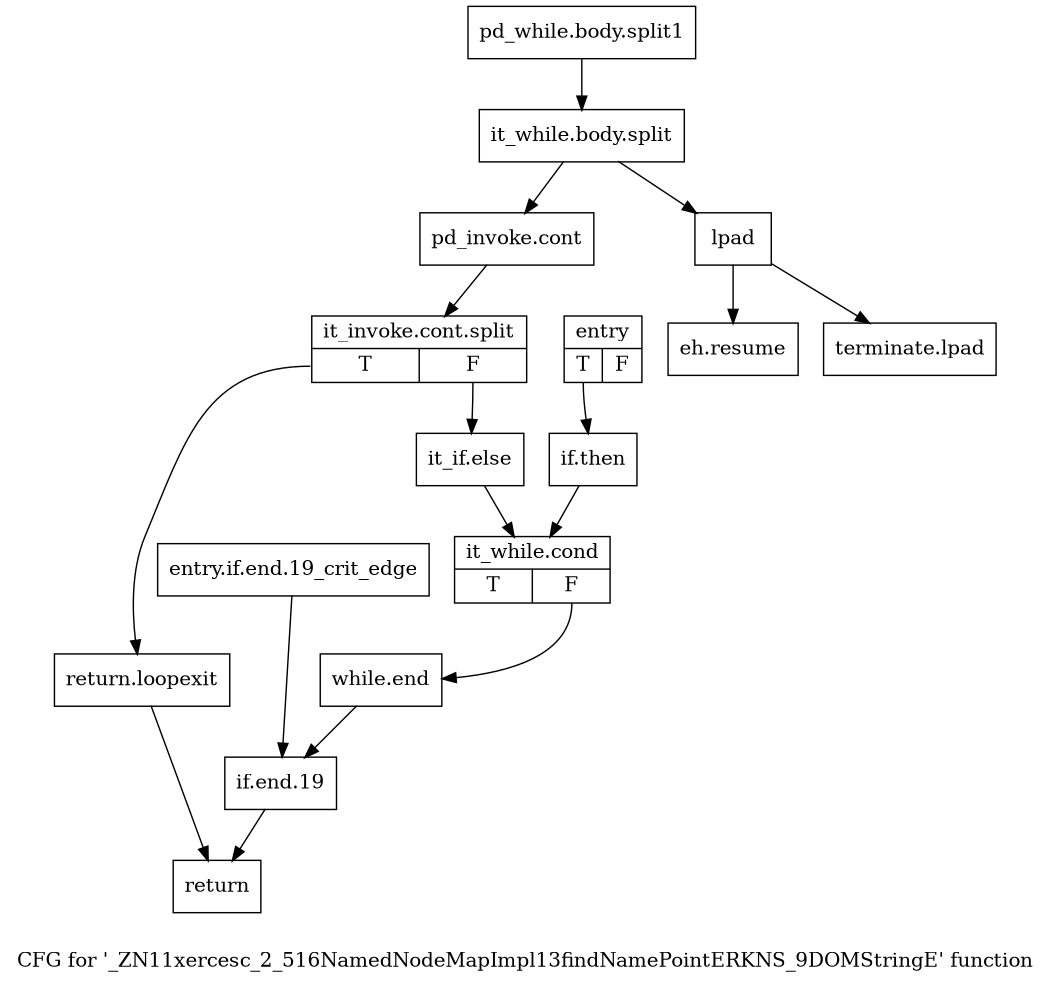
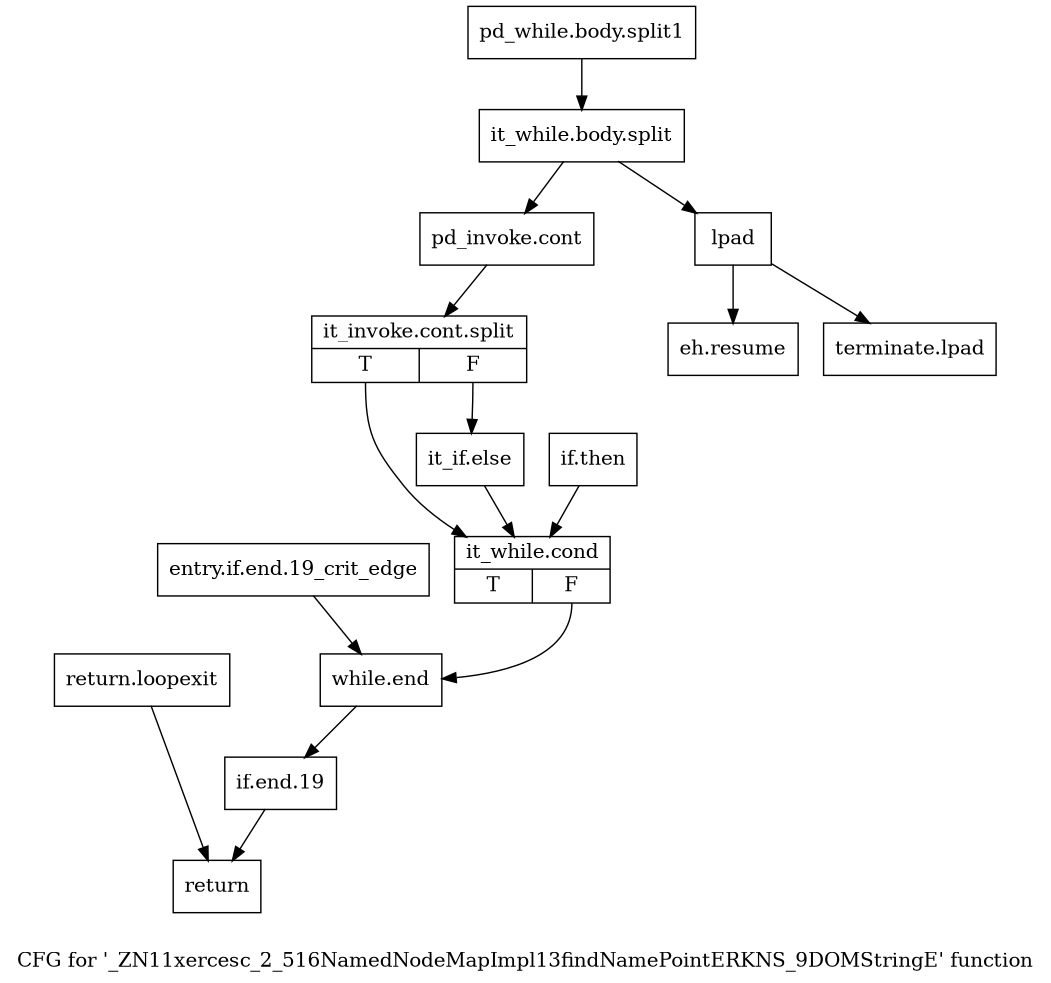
node "entry": removed
edge "it_invoke.cont.split" -> "return.loopexit": now "it_invoke.cont.split" -> "it_while.cond"
edge "entry.if.end.19_crit_edge" -> "if.end.19": now "entry.if.end.19_crit_edge" -> "while.end"
